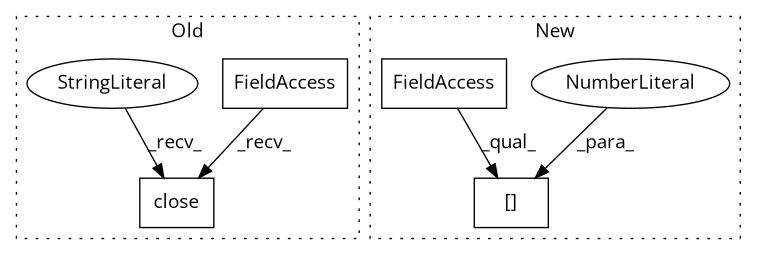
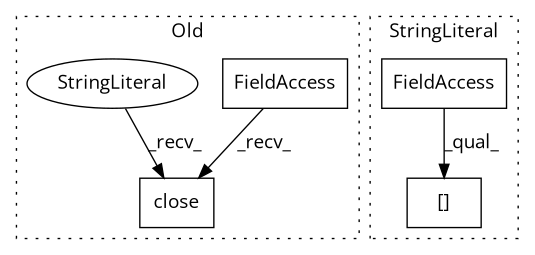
cluster "New": label "New" -> "StringLiteral"
node "NumberLiteral": removed
